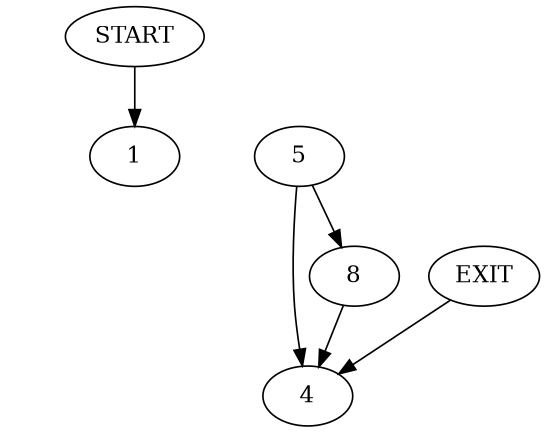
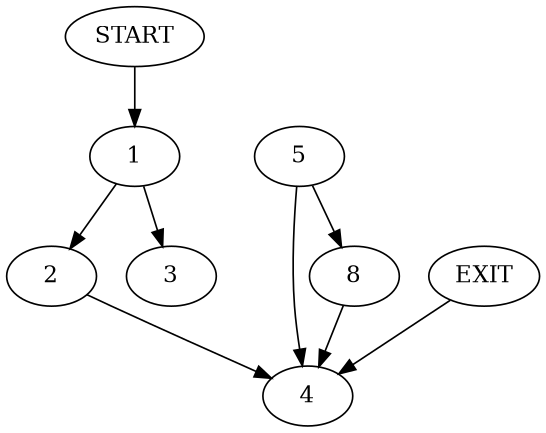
node "2": added
node "3": added
